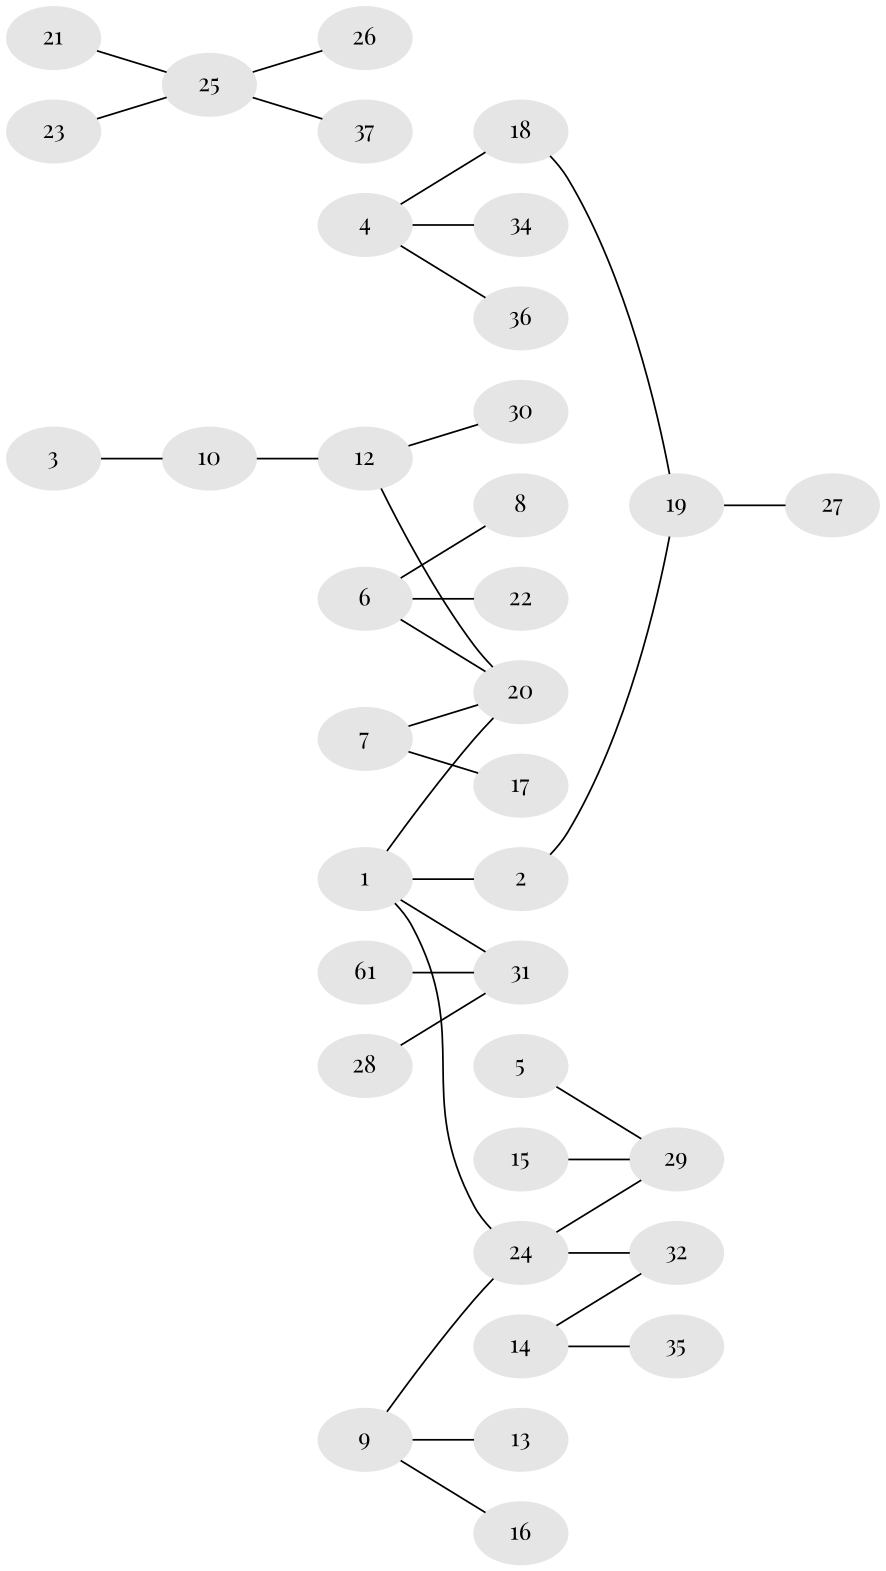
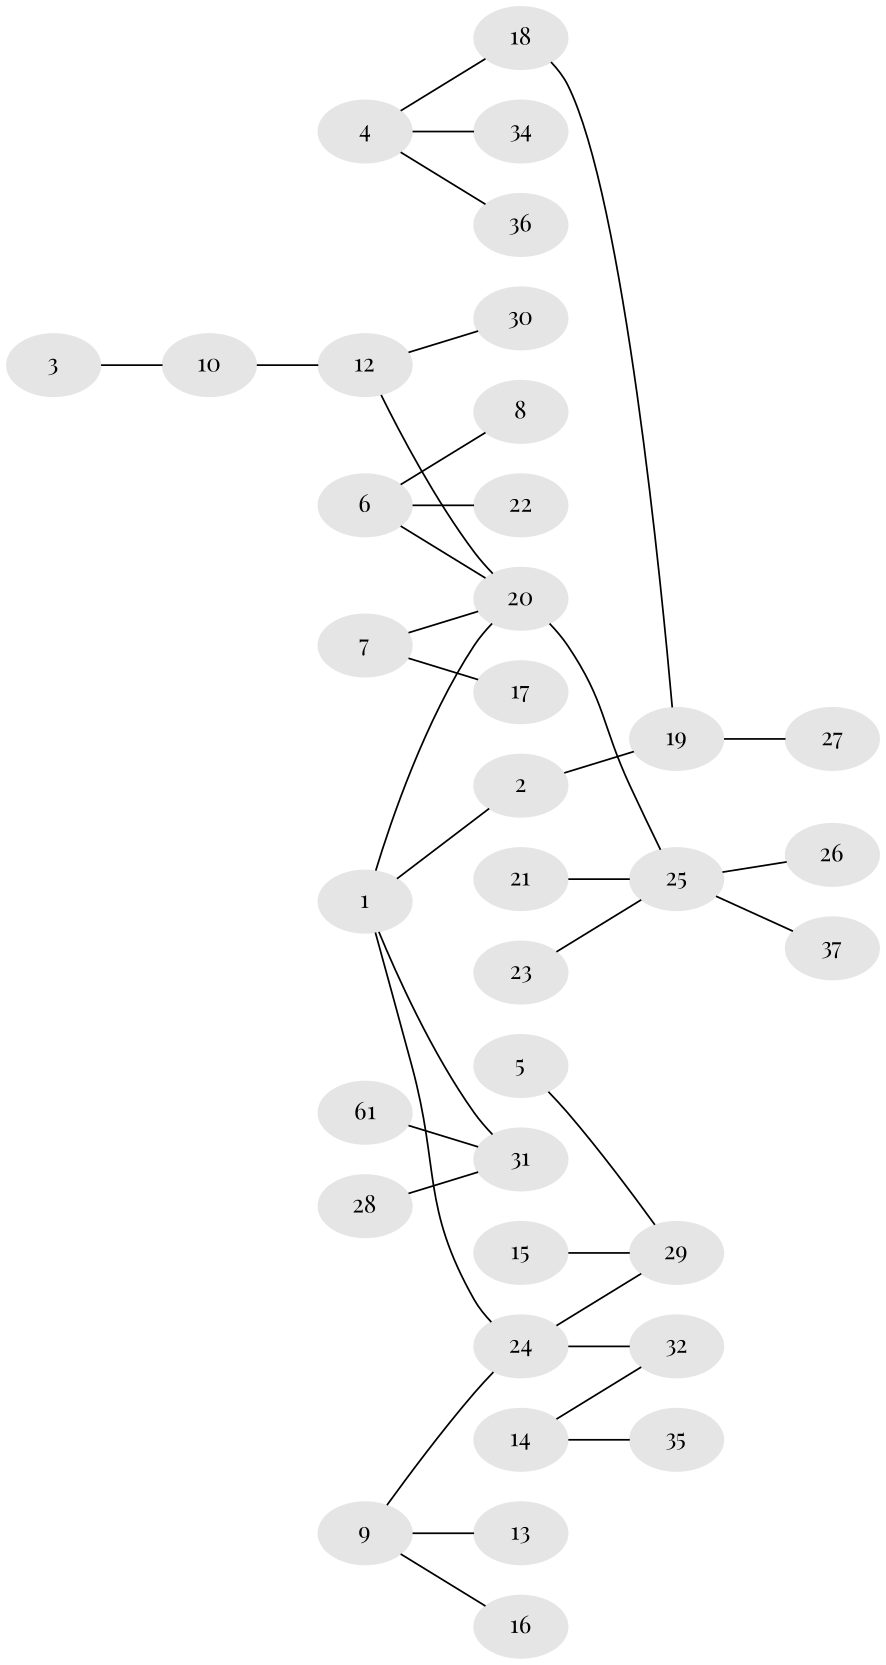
edge "20" -- "25": added
